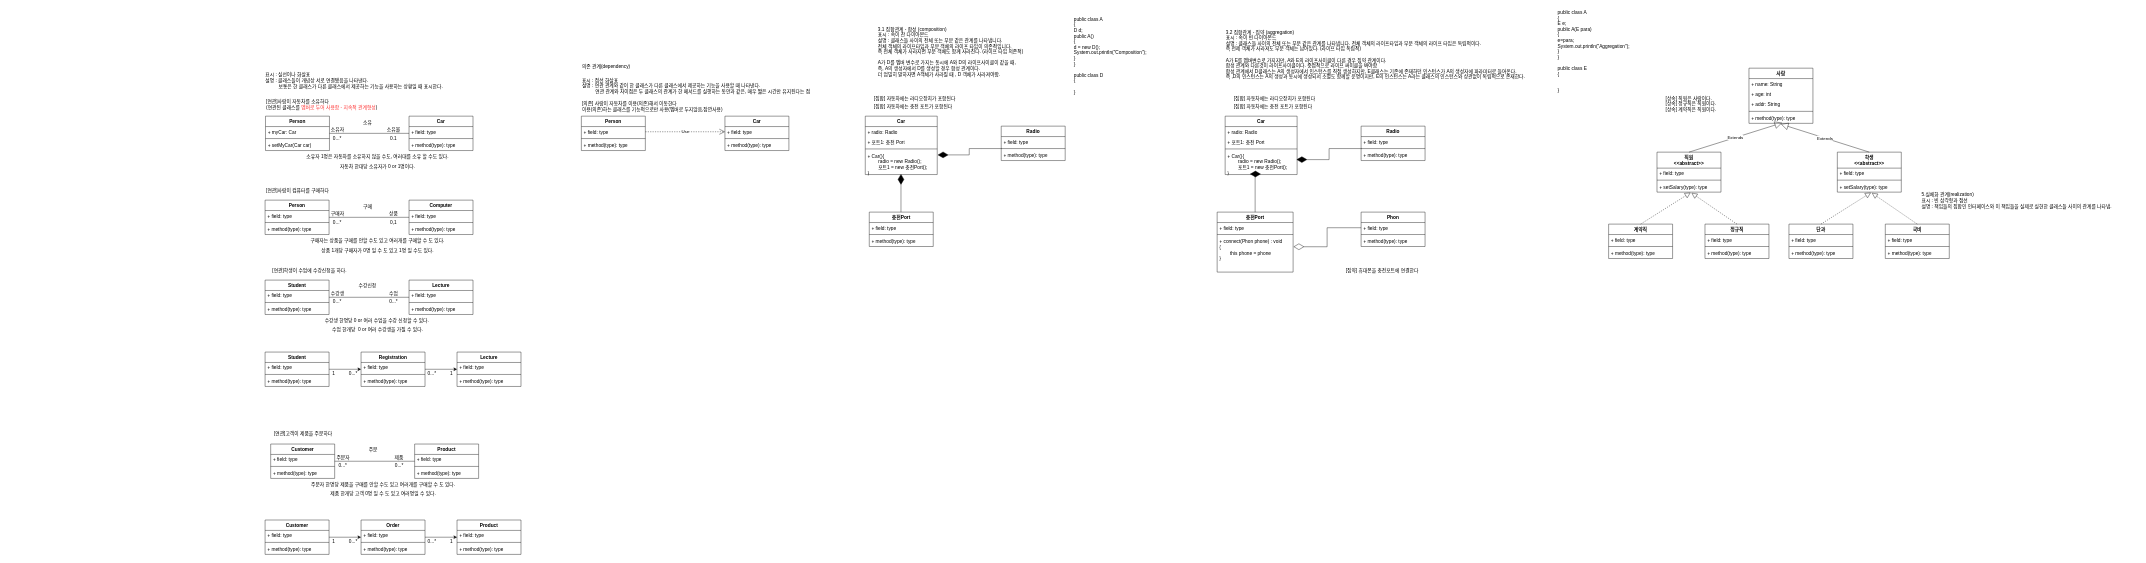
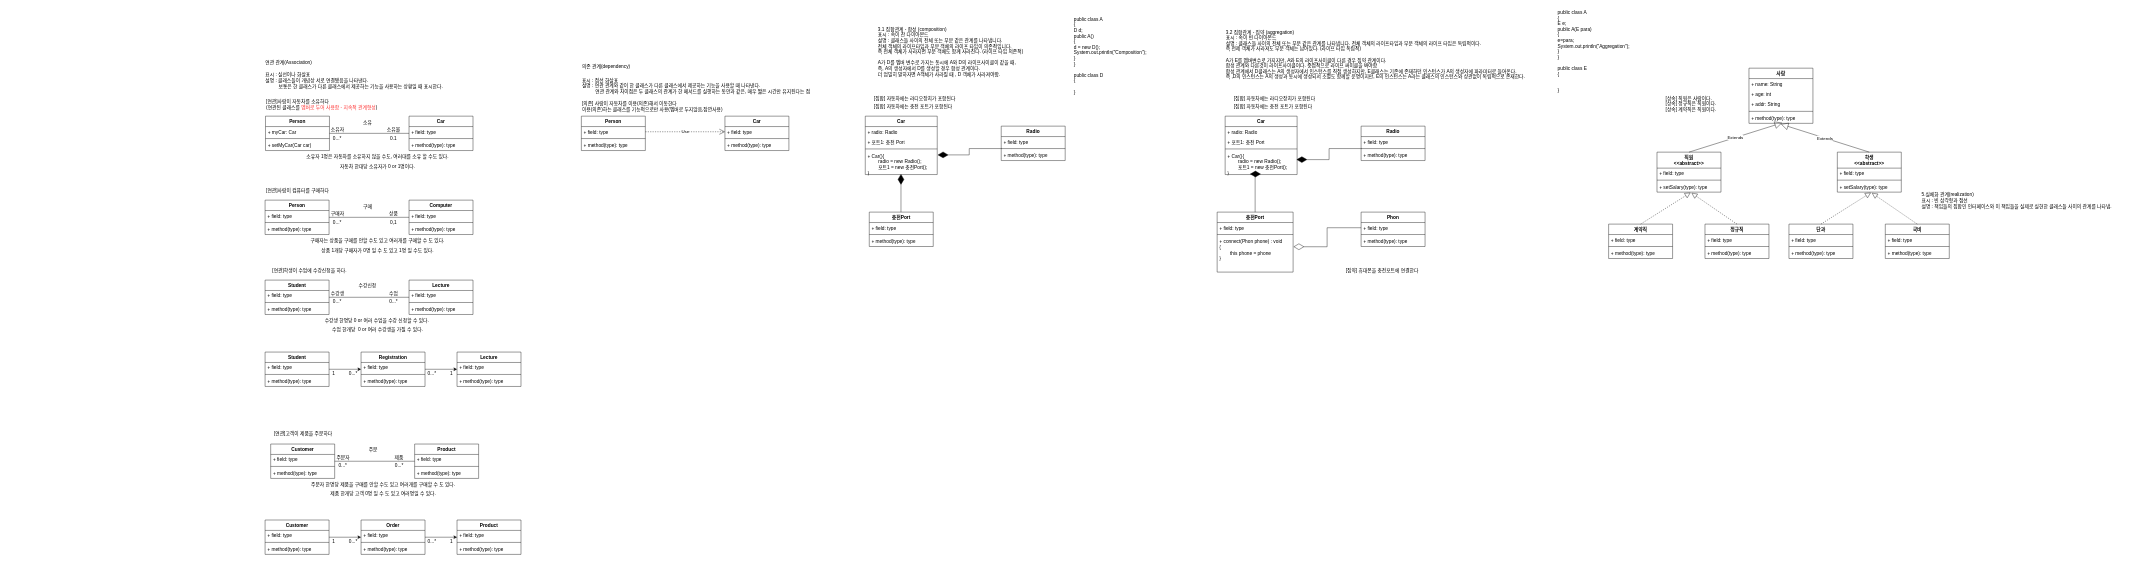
node "연관 관계(Association)": added
